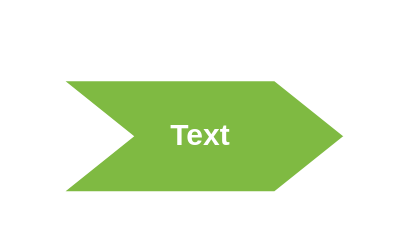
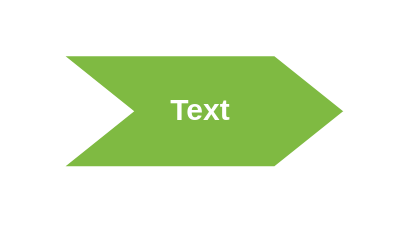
node "Text": moved (201, 136) -> (201, 111)
